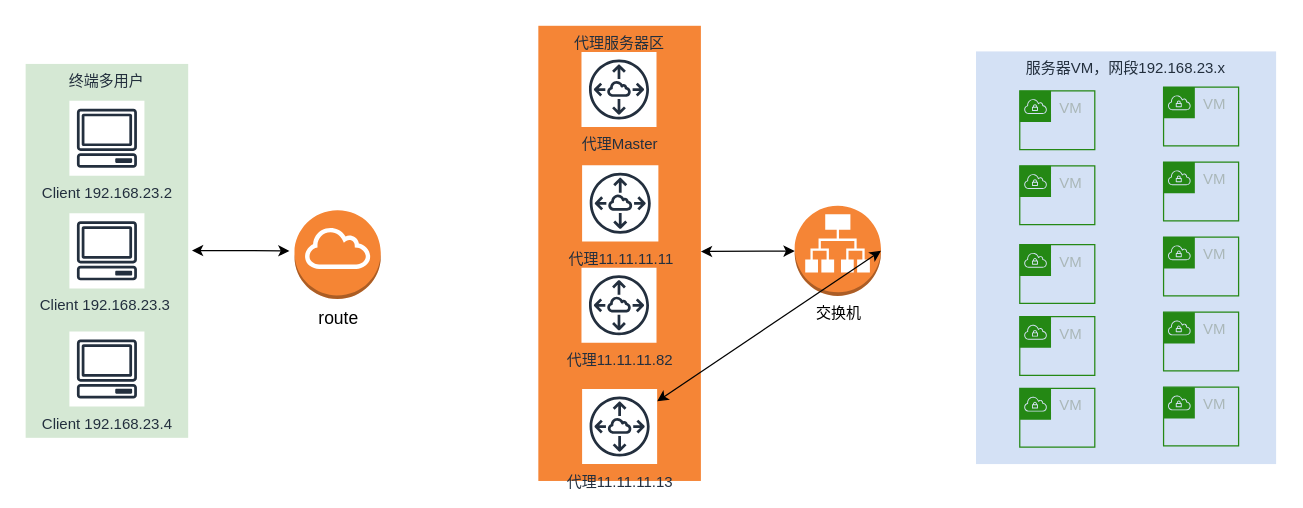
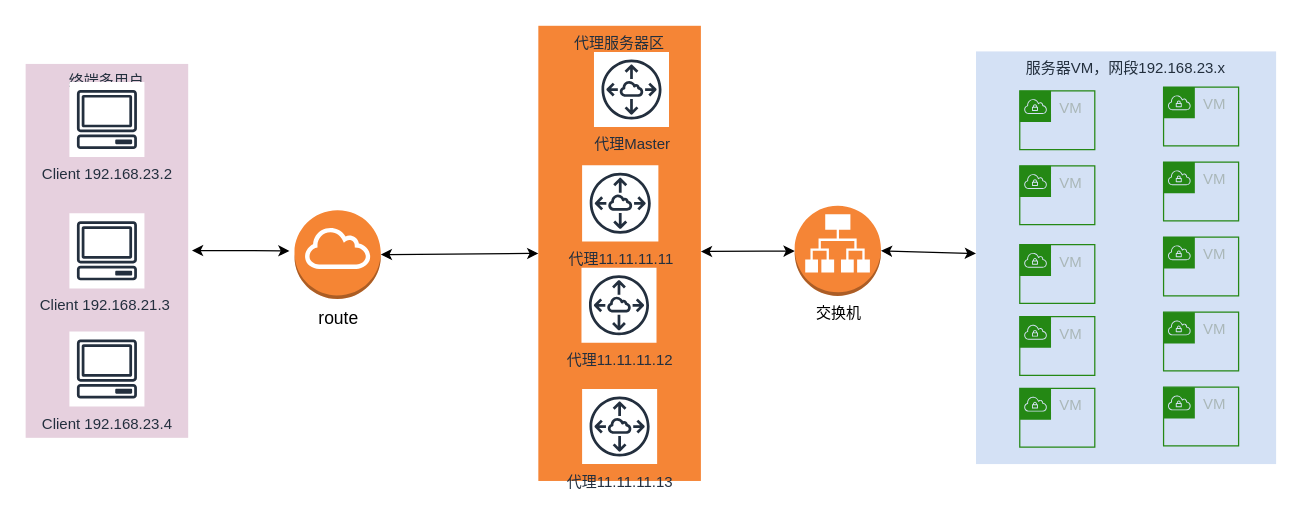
node "终端多用户": fillcolor #d5e8d4 -> #e6d0de
node "代理Master": moved (619, 89) -> (631, 89)
node "Client 192.168.23.2": moved (107, 138) -> (107, 119)
edge "代理服务器区" -- "route": added
node "Client 192.168.23.3": label "Client 192.168.23.3" -> "Client 192.168.21.3"
edge "交换机" -- "代理11.11.11.13": now "交换机" -- "服务器VM，网段192.168.23.x"
node "代理11.11.11.82": label "代理11.11.11.82" -> "代理11.11.11.12"
